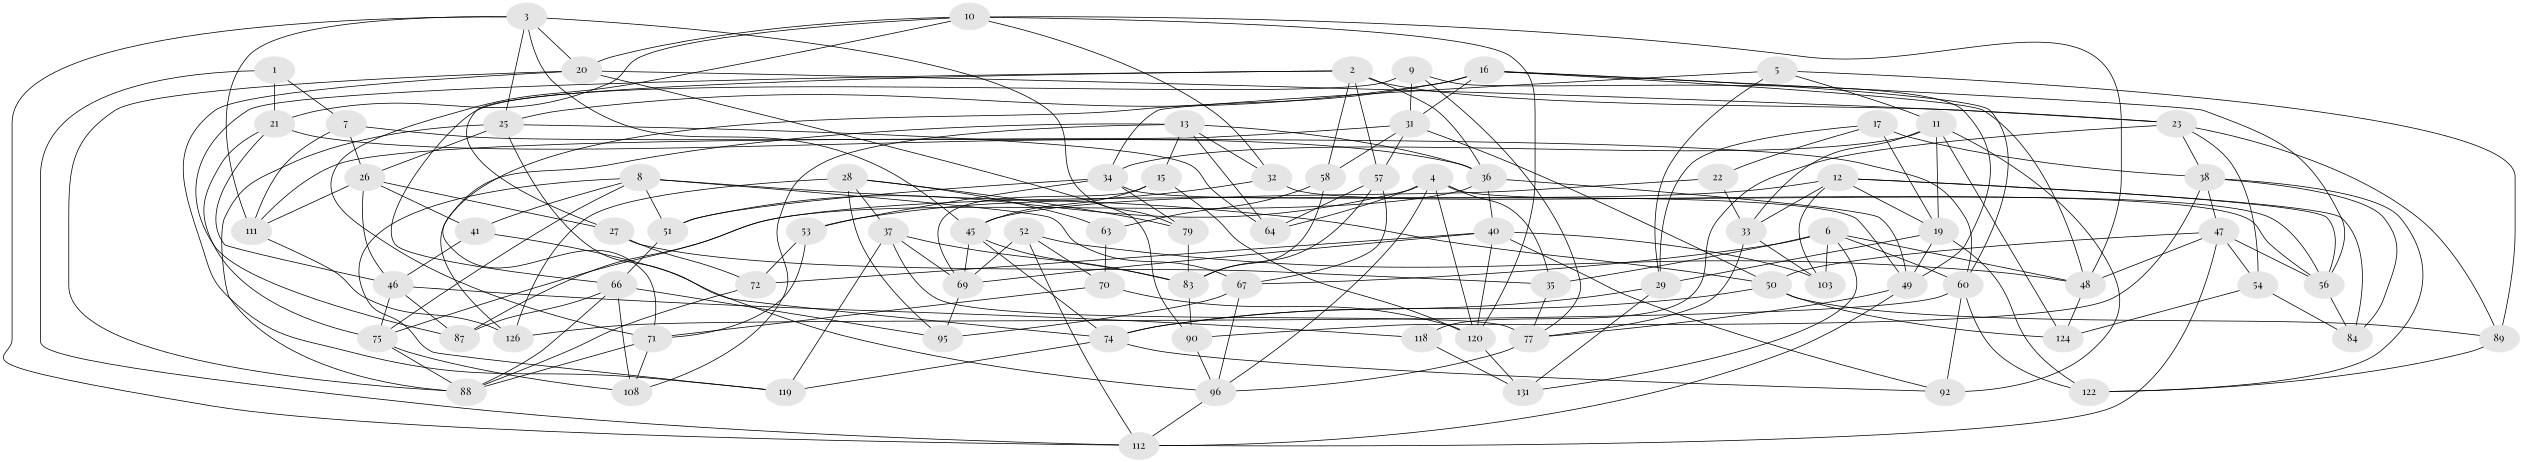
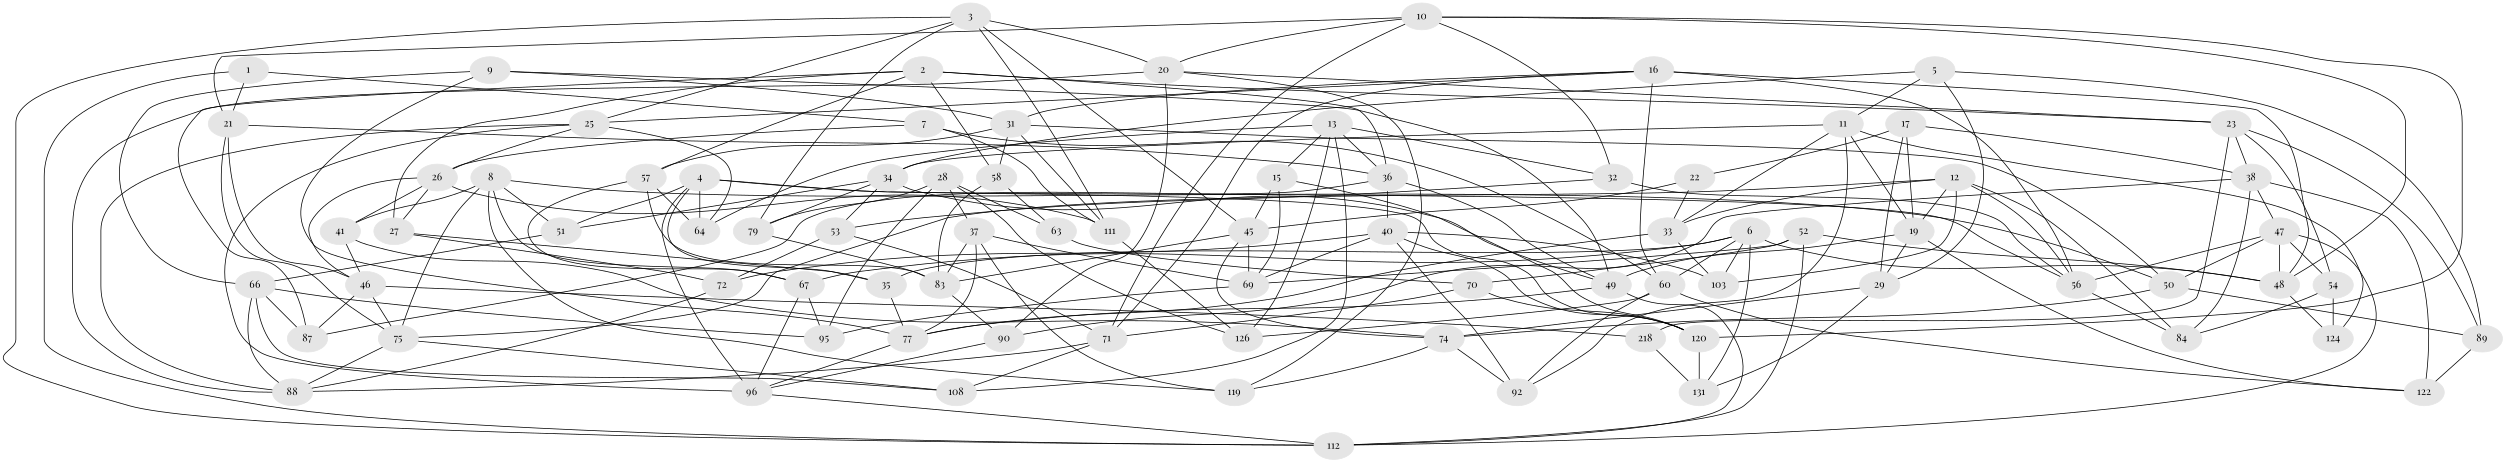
edge "50" -- "124": removed
node "118": label "118" -> "218"
